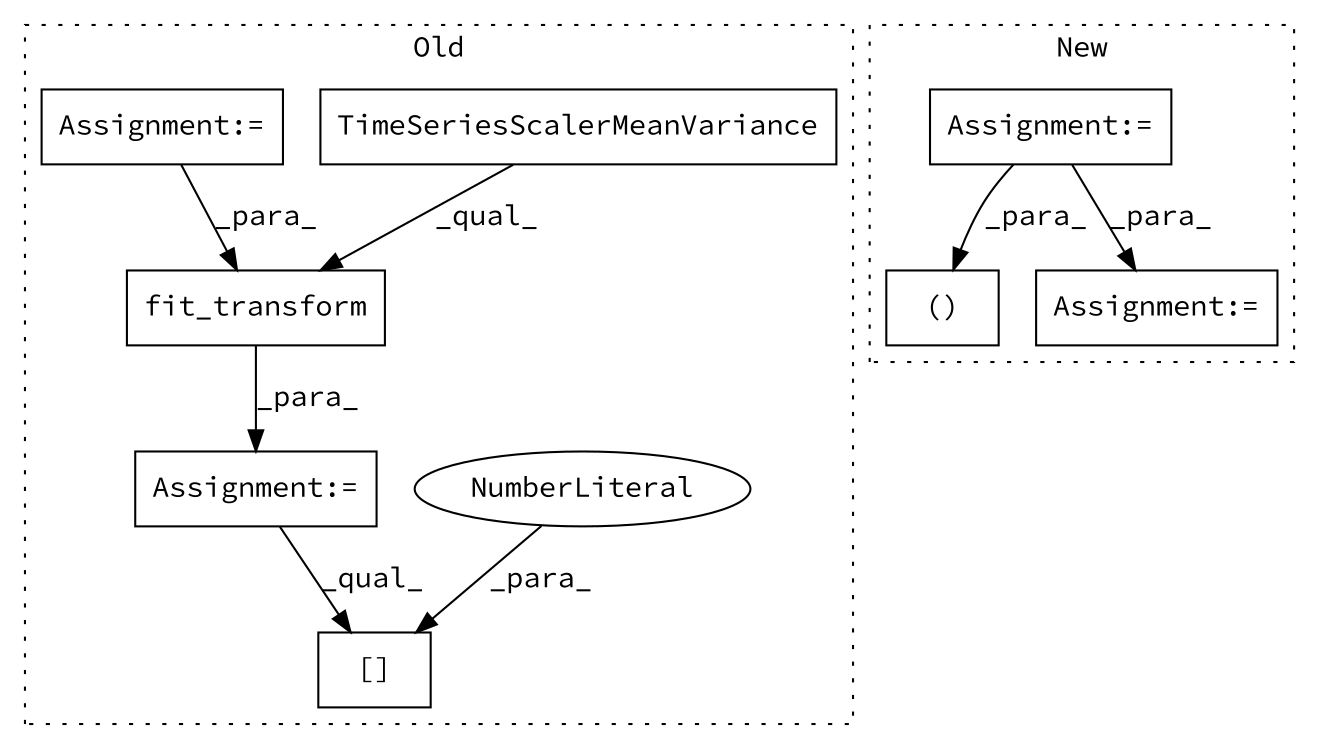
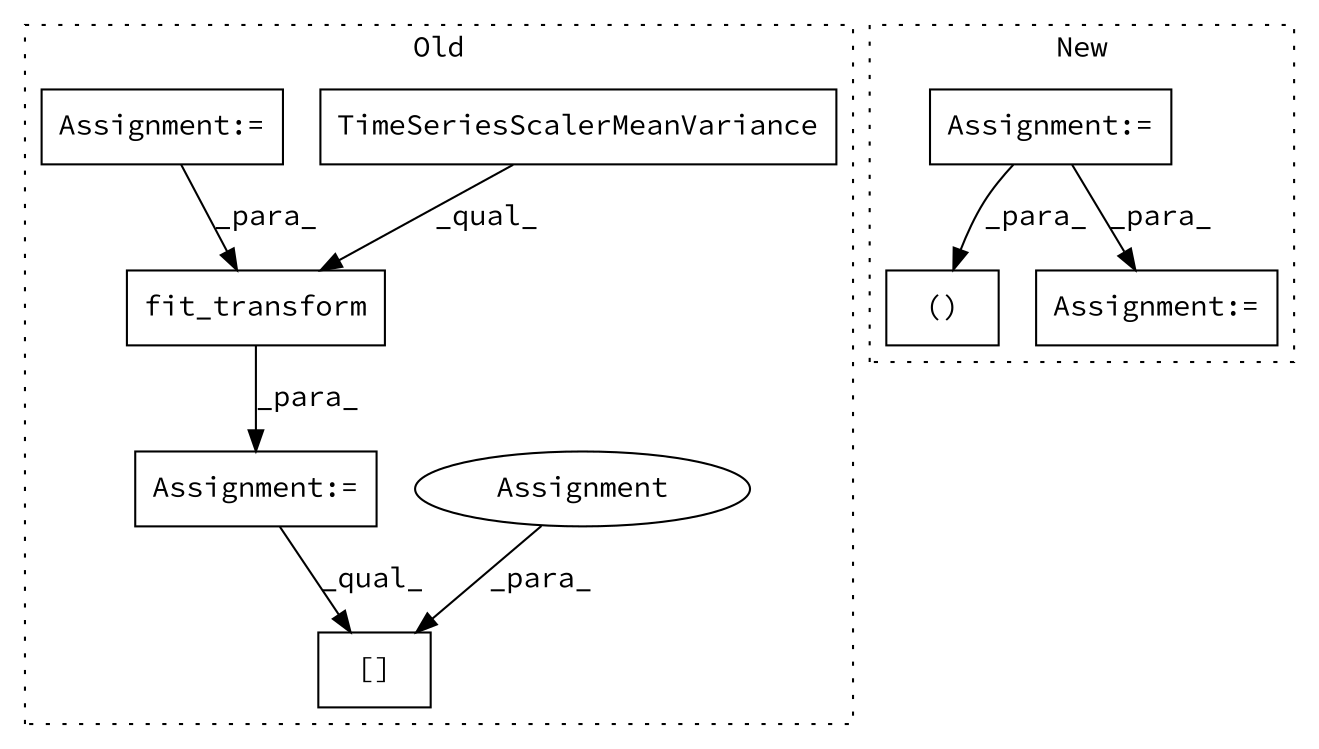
node "NumberLiteral": label "NumberLiteral" -> "Assignment"
